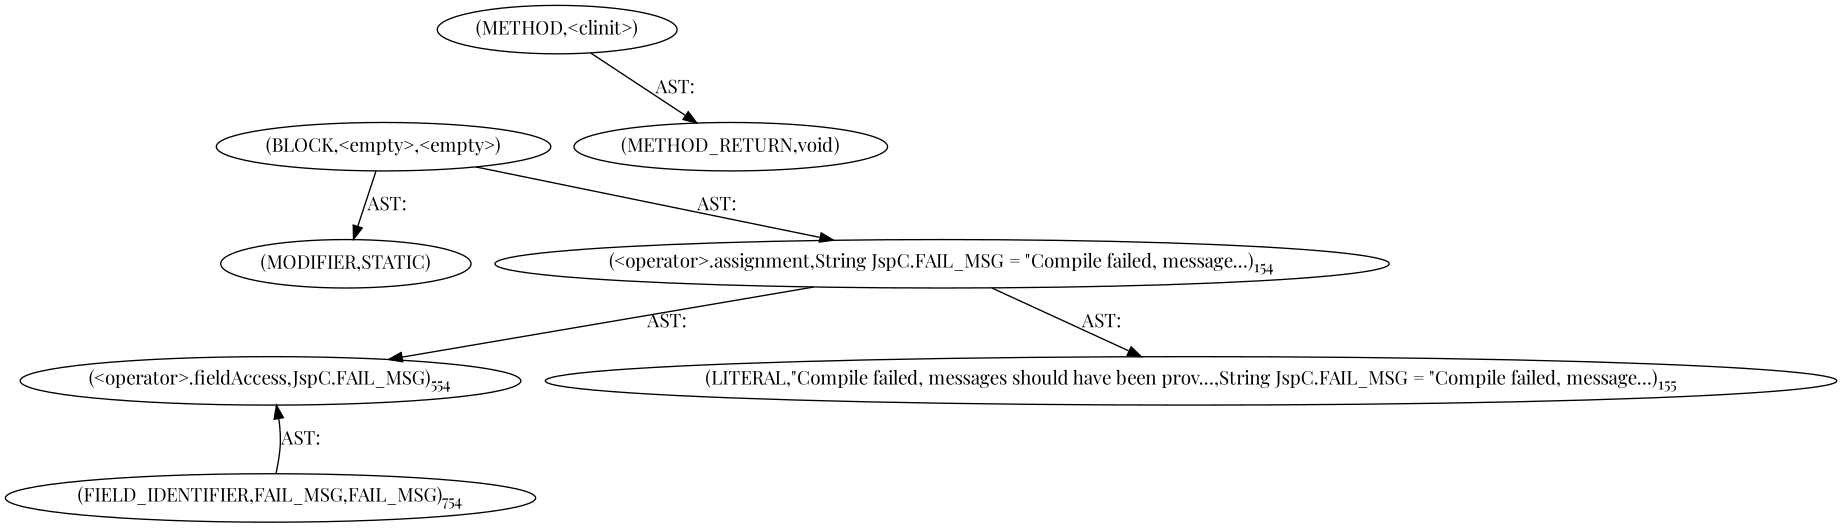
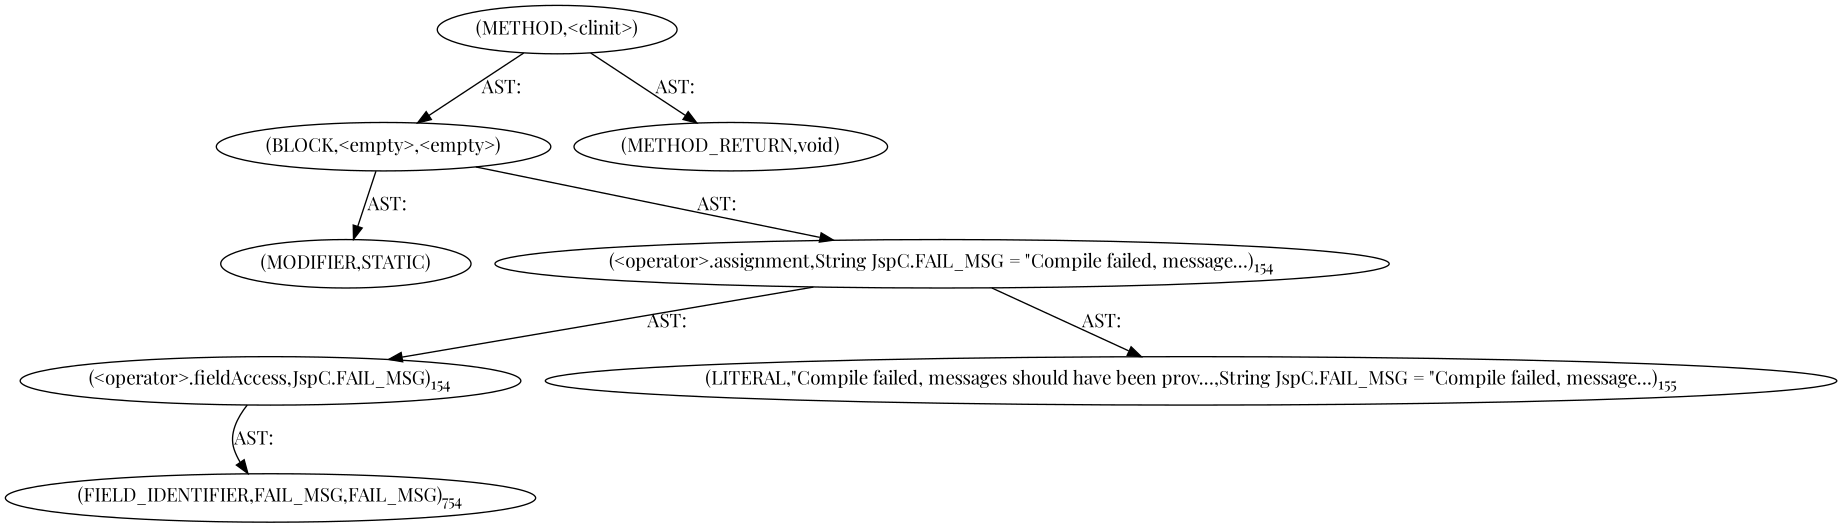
edge "(METHOD,<clinit>)" -> "(BLOCK,<empty>,<empty>)": added, label "AST:"
node "(<operator>.fieldAccess,JspC.FAIL_MSG)": text "554" -> "154"
edge "(FIELD_IDENTIFIER,FAIL_MSG,FAIL_MSG)" -> "(<operator>.fieldAccess,JspC.FAIL_MSG)": reversed
